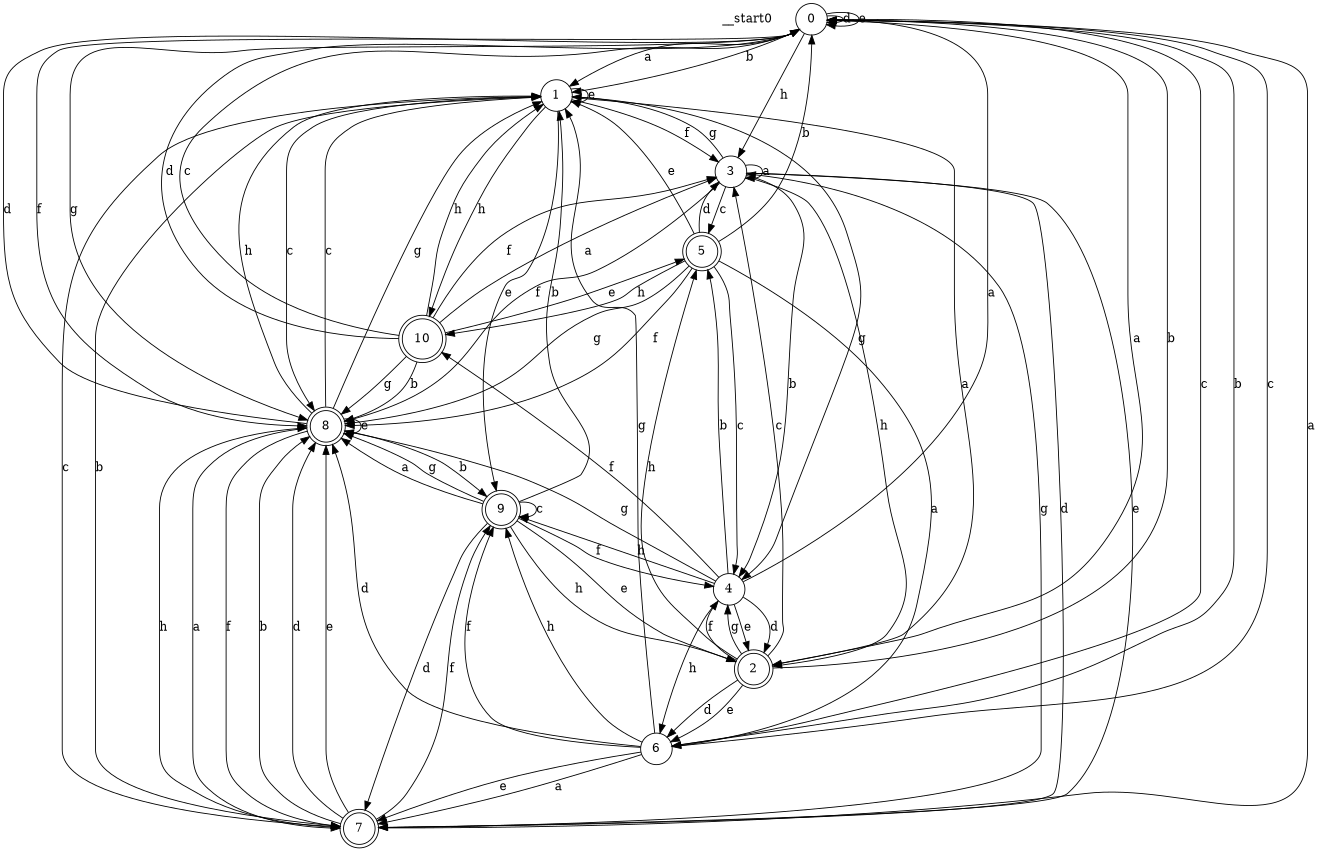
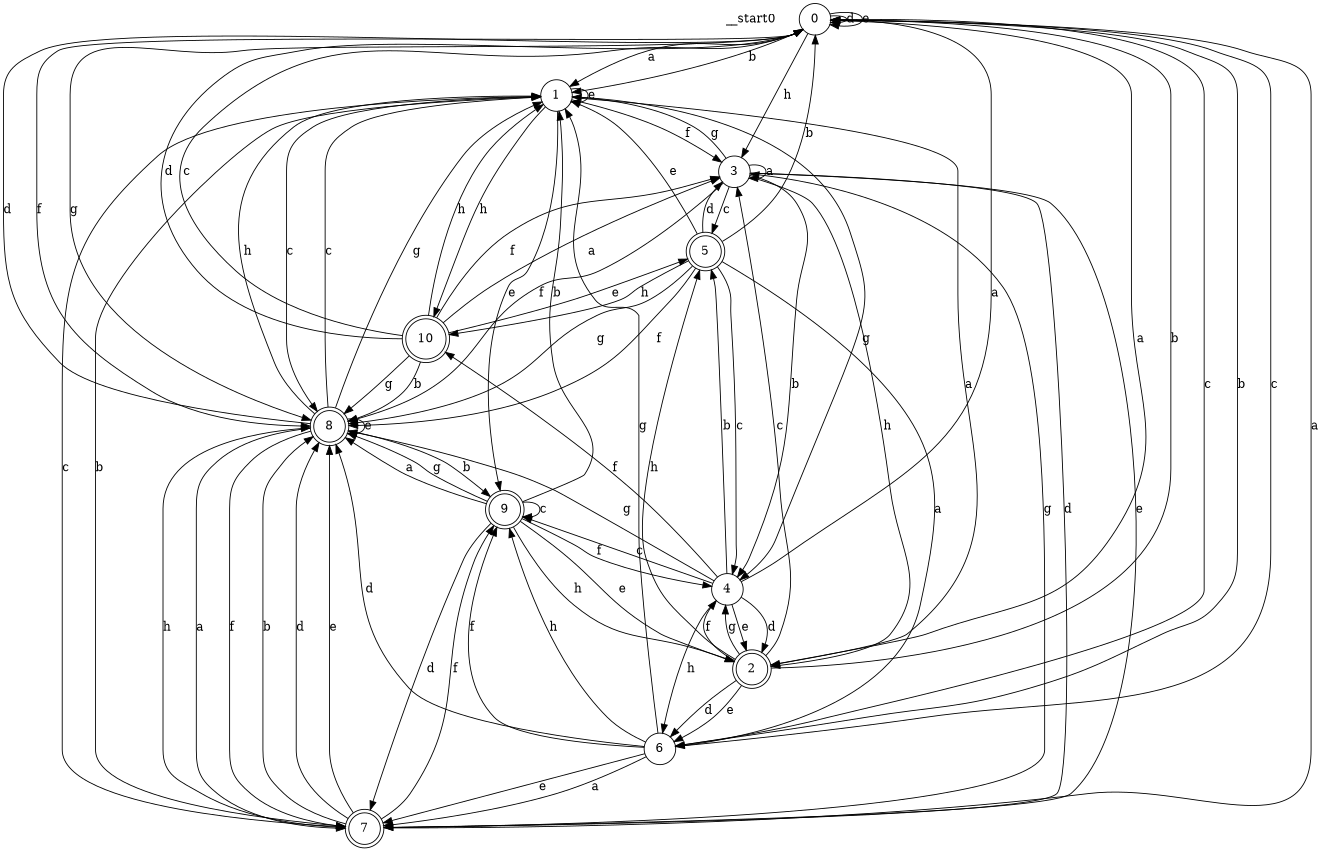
edge "4" -> "9": label "h" -> "c"
